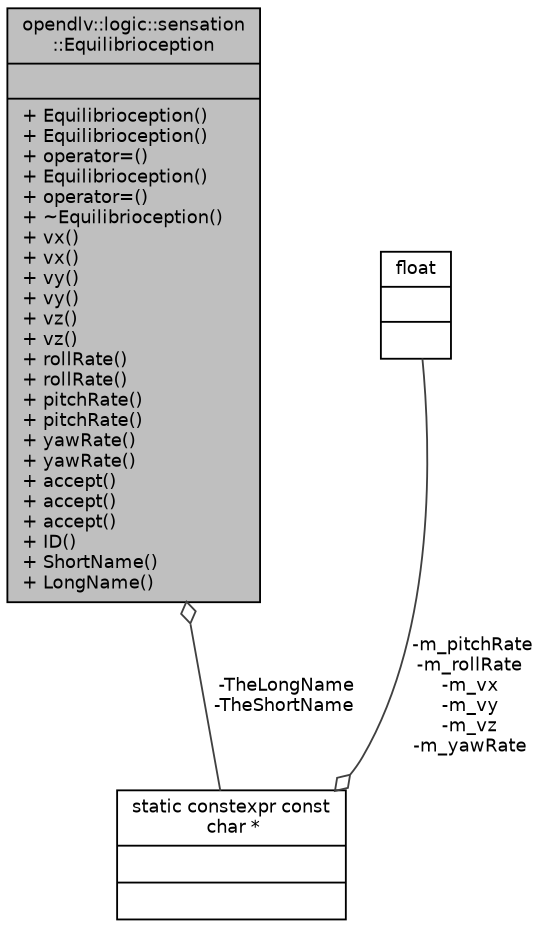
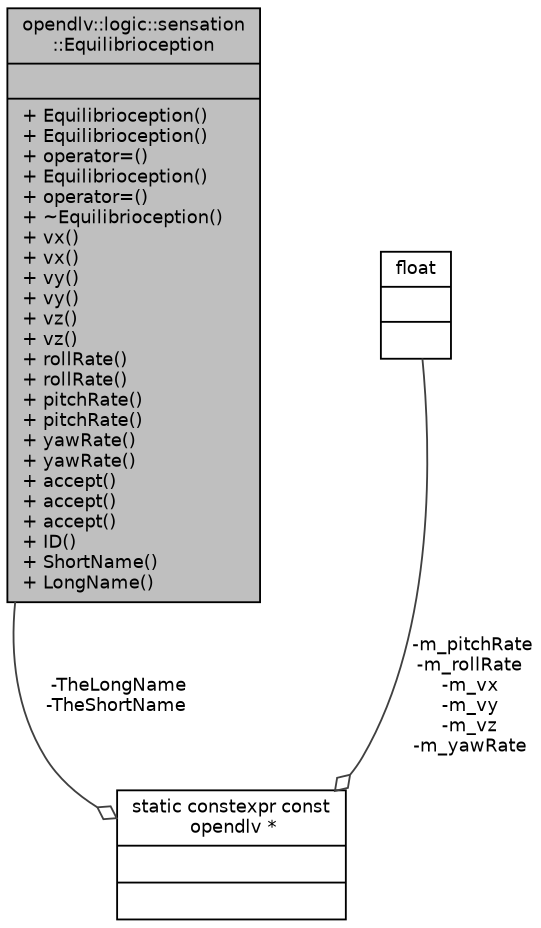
edge "static constexpr const" -> "opendlv::logic::sensation": reversed
node "static constexpr const": text "char *" -> "opendlv *"
